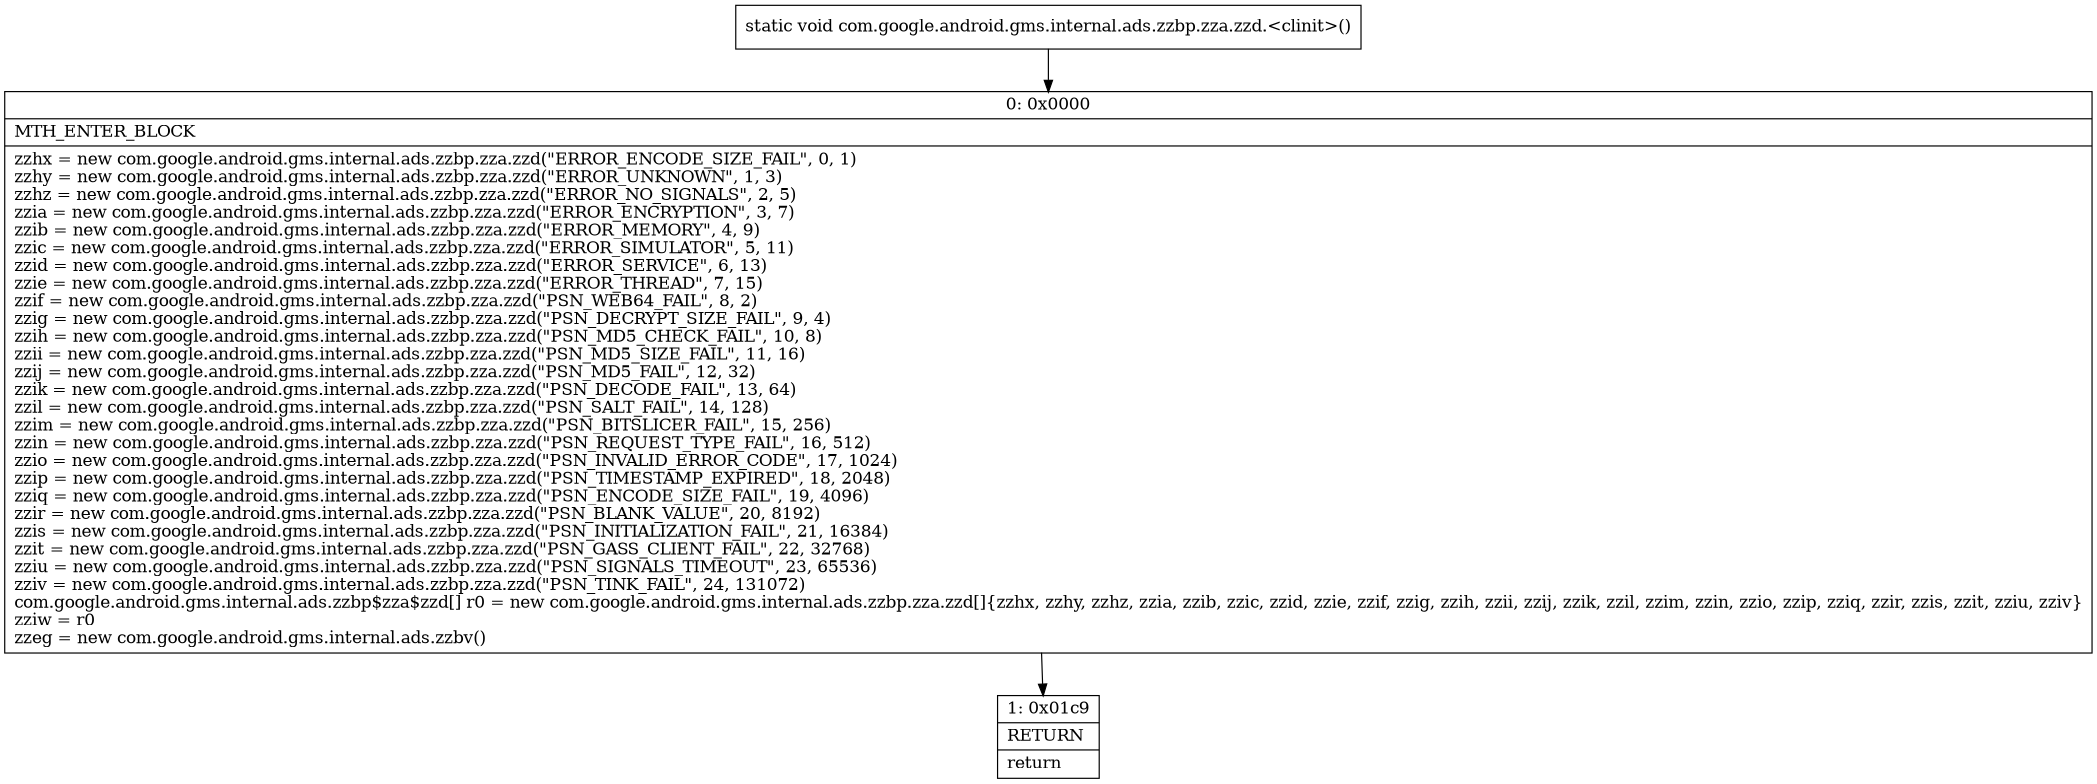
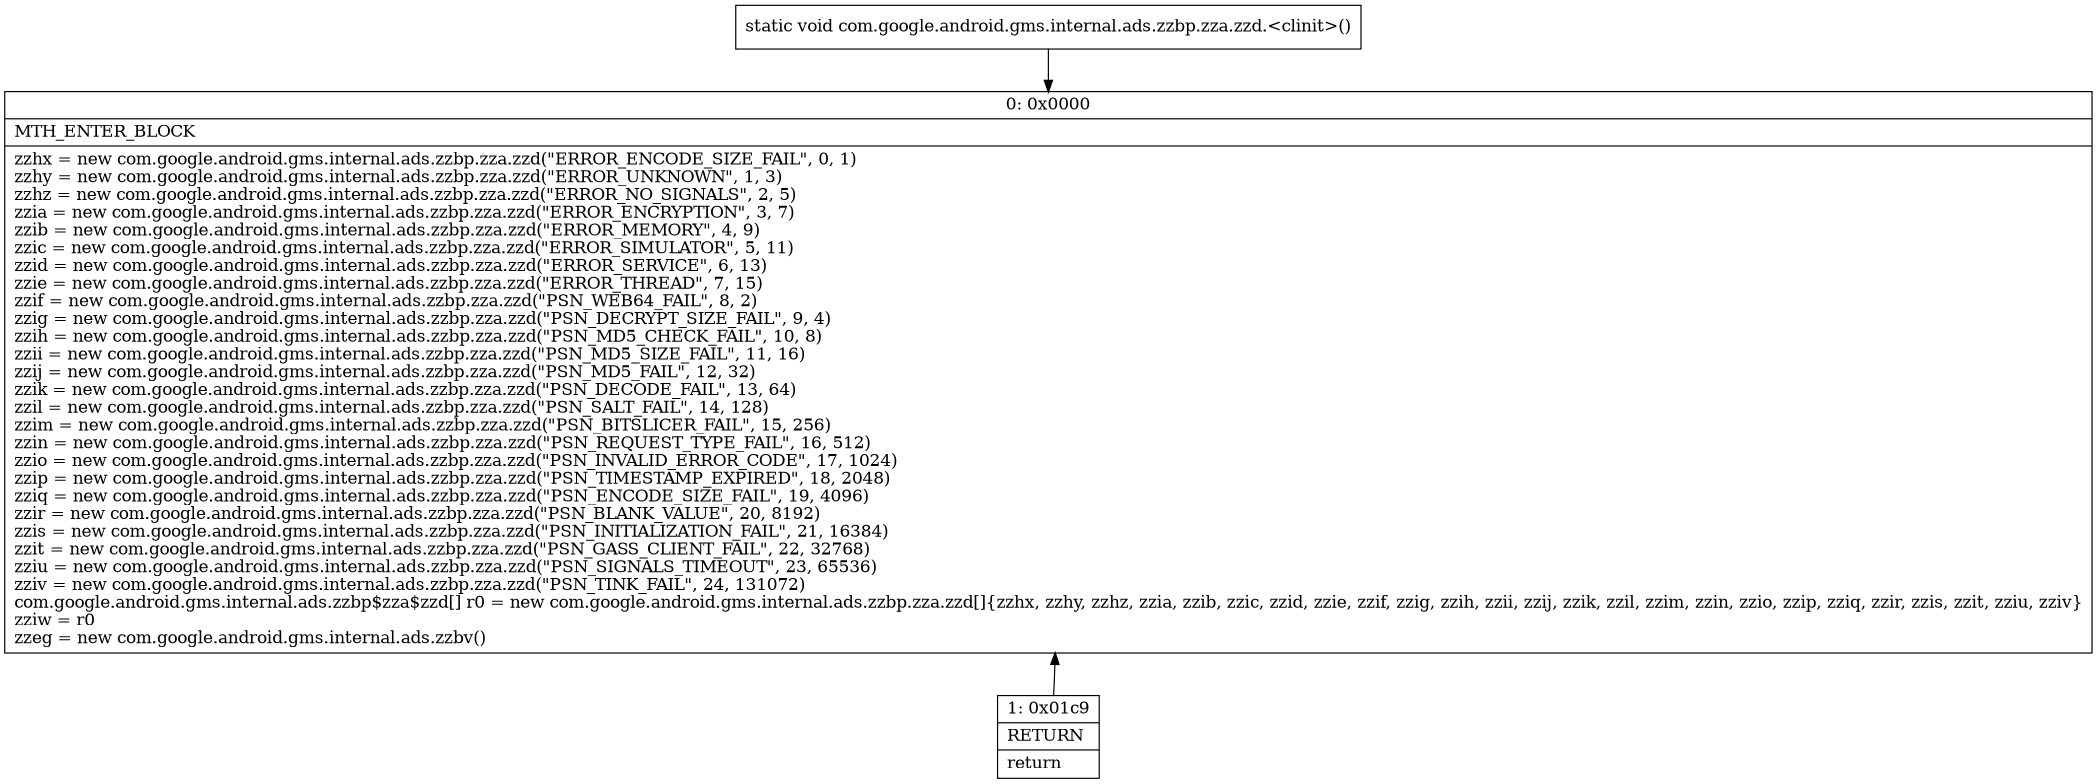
edge "0: 0x0000" -> "1: 0x01c9": reversed
